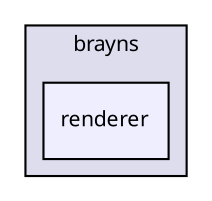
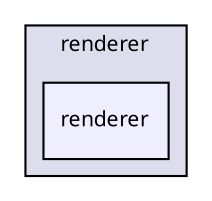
cluster "brayns": label "brayns" -> "renderer"
